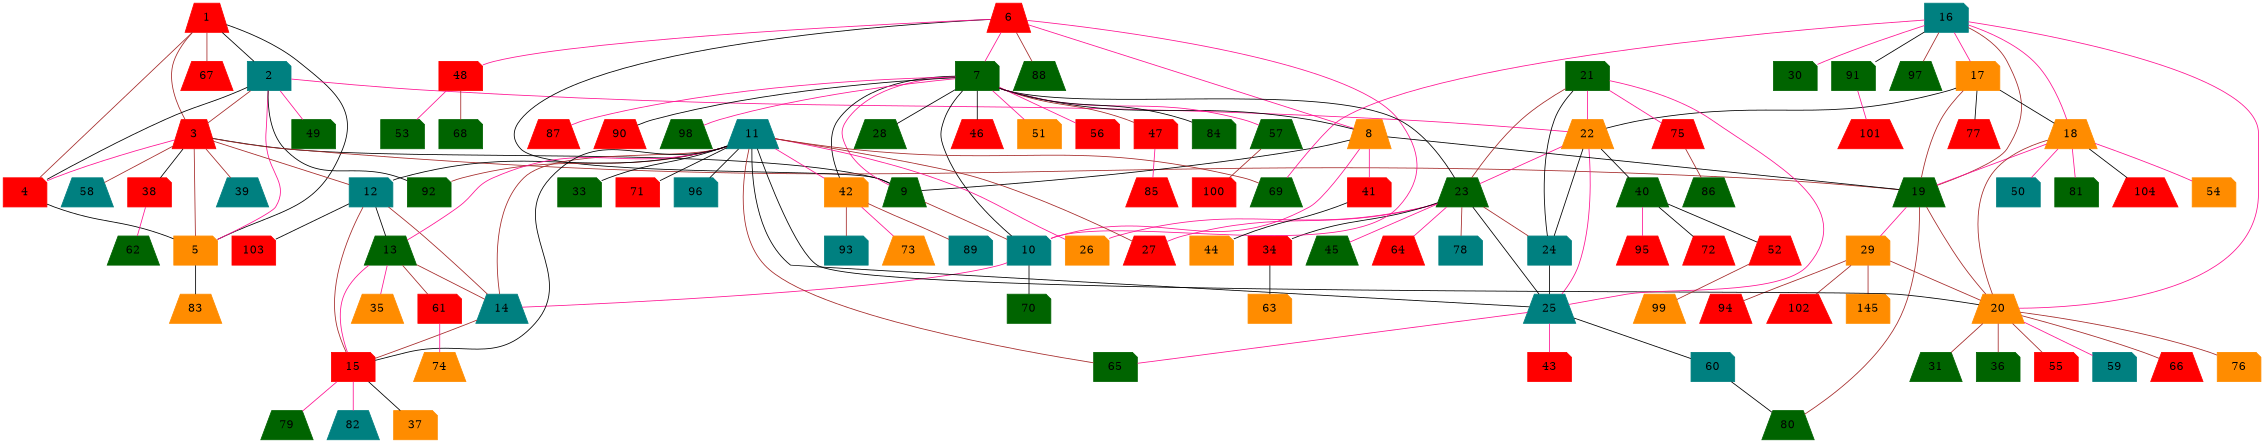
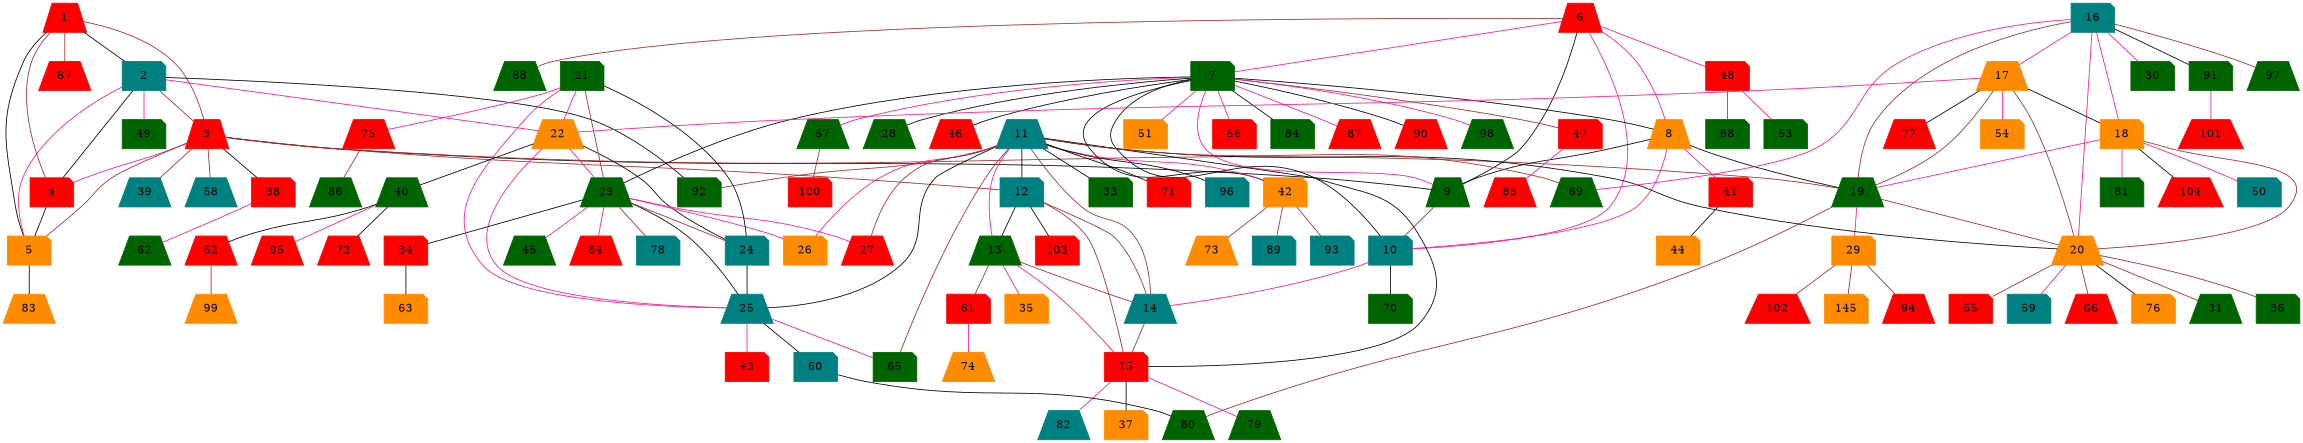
node "17": shape note -> trapezium
edge "17" -- "22": color black -> deeppink
node "18": shape trapezium -> note
edge "18" -- "54": now "17" -- "54"
edge "42" -- "73": color deeppink -> brown
edge "29" -- "20": now "17" -- "20"
node "35": shape trapezium -> note
edge "20" -- "76": color brown -> black
